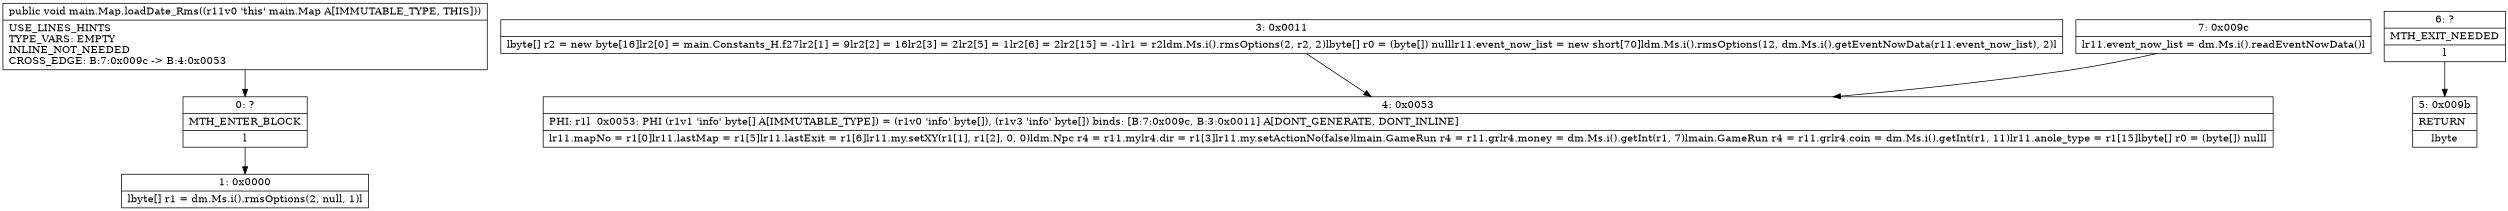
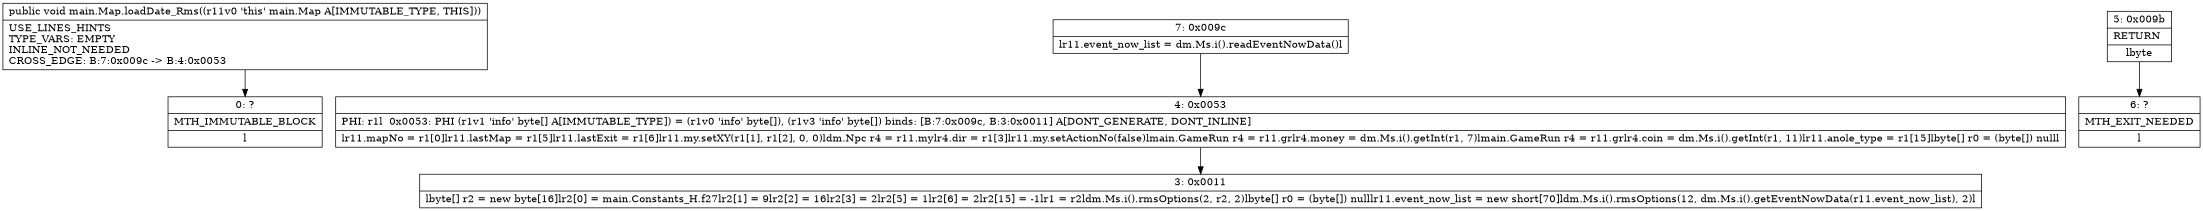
edge "3: 0x0011" -> "4: 0x0053": reversed
edge "6: ?" -> "5: 0x009b": reversed
node "0: ?": text "MTH_ENTER_BLOCK" -> "MTH_IMMUTABLE_BLOCK"
node "1: 0x0000": removed
